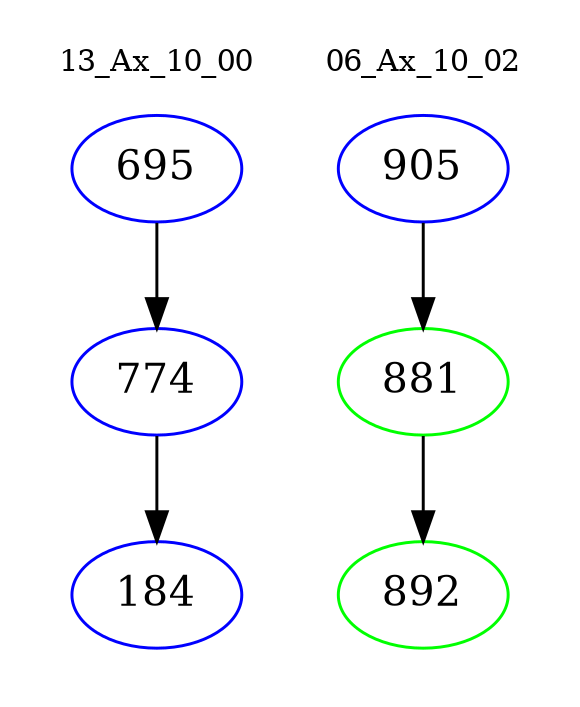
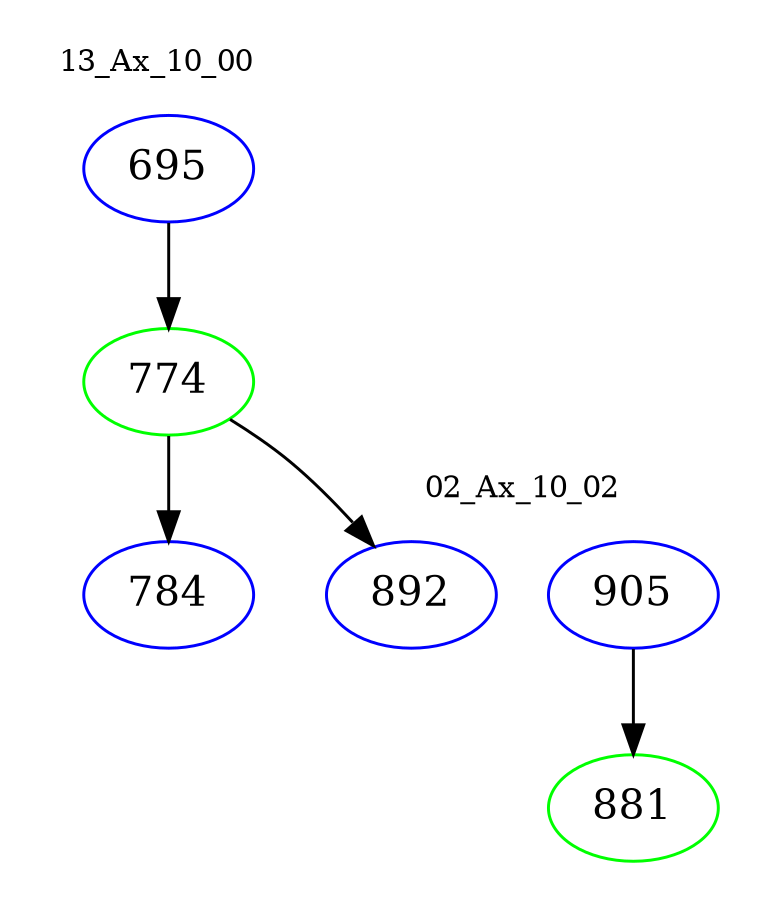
cluster "06_Ax_10_02": label "06_Ax_10_02" -> "02_Ax_10_02"
node "774": color blue -> green
edge "881" -> "892": now "774" -> "892"
node "184": label "184" -> "784"
node "892": color green -> blue
